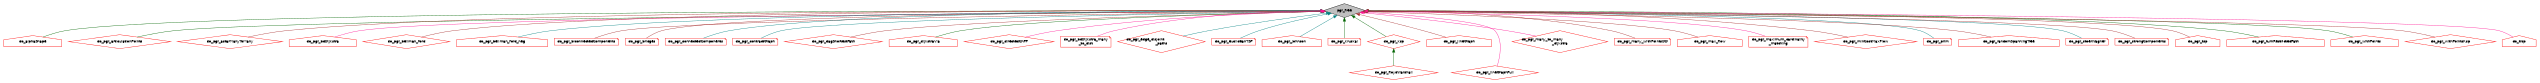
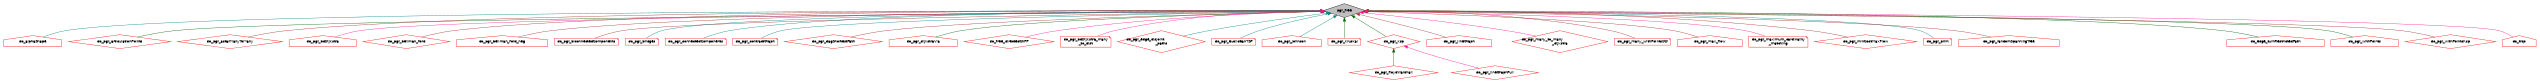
edge "do_alphaShape" -> "pgr_free": color darkgreen -> teal
edge "do_pgr_bridges" -> "pgr_free": color brown -> teal
edge "do_pgr_bellman_ford_neg" -> "pgr_free": color teal -> brown
edge "do_pgr_lineGraphFull" -> "pgr_free": now "do_pgr_lineGraphFull" -> "do_pgr_ksp"
node "do_pgr_directedChPP": label "do_pgr_directedChPP" -> "do_free_directedChPP"
node "do_pgr_stoerWagner": removed
node "do_pgr_strongComponents": removed
node "do_pgr_tsp": removed
node "do_pgr_turnRestrictedPath": label "do_pgr_turnRestrictedPath" -> "do_edge_turnRestrictedPath"
